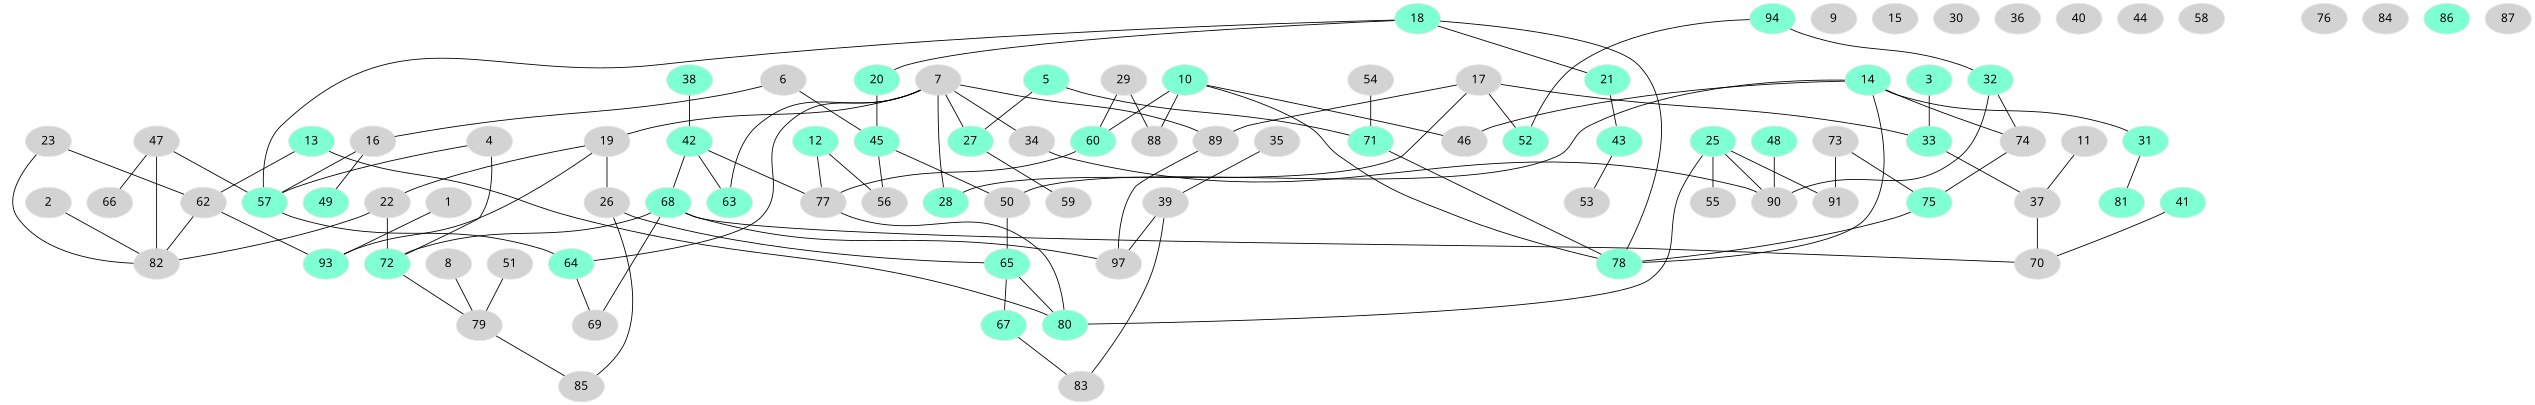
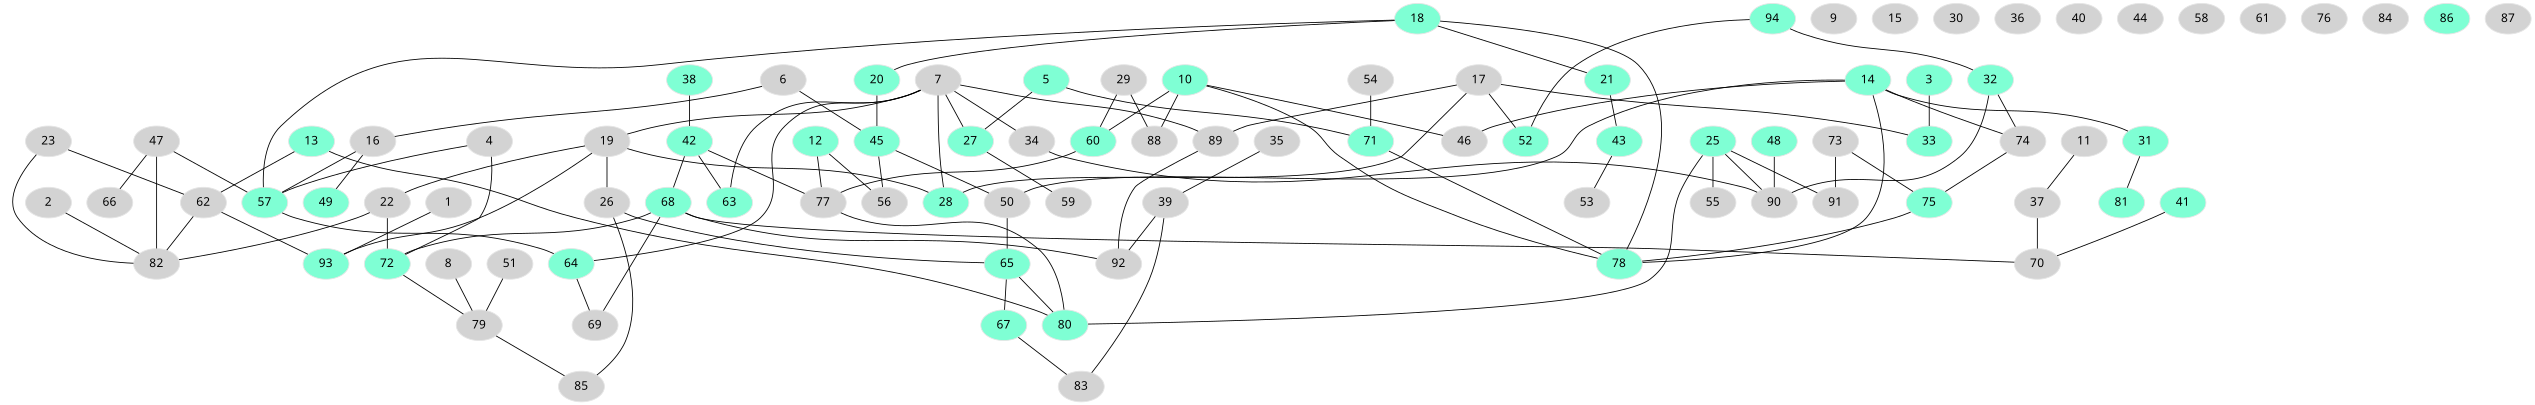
node "61": added
edge "19" -- "28": added
edge "33" -- "37": removed
node "97": label "97" -> "92"
